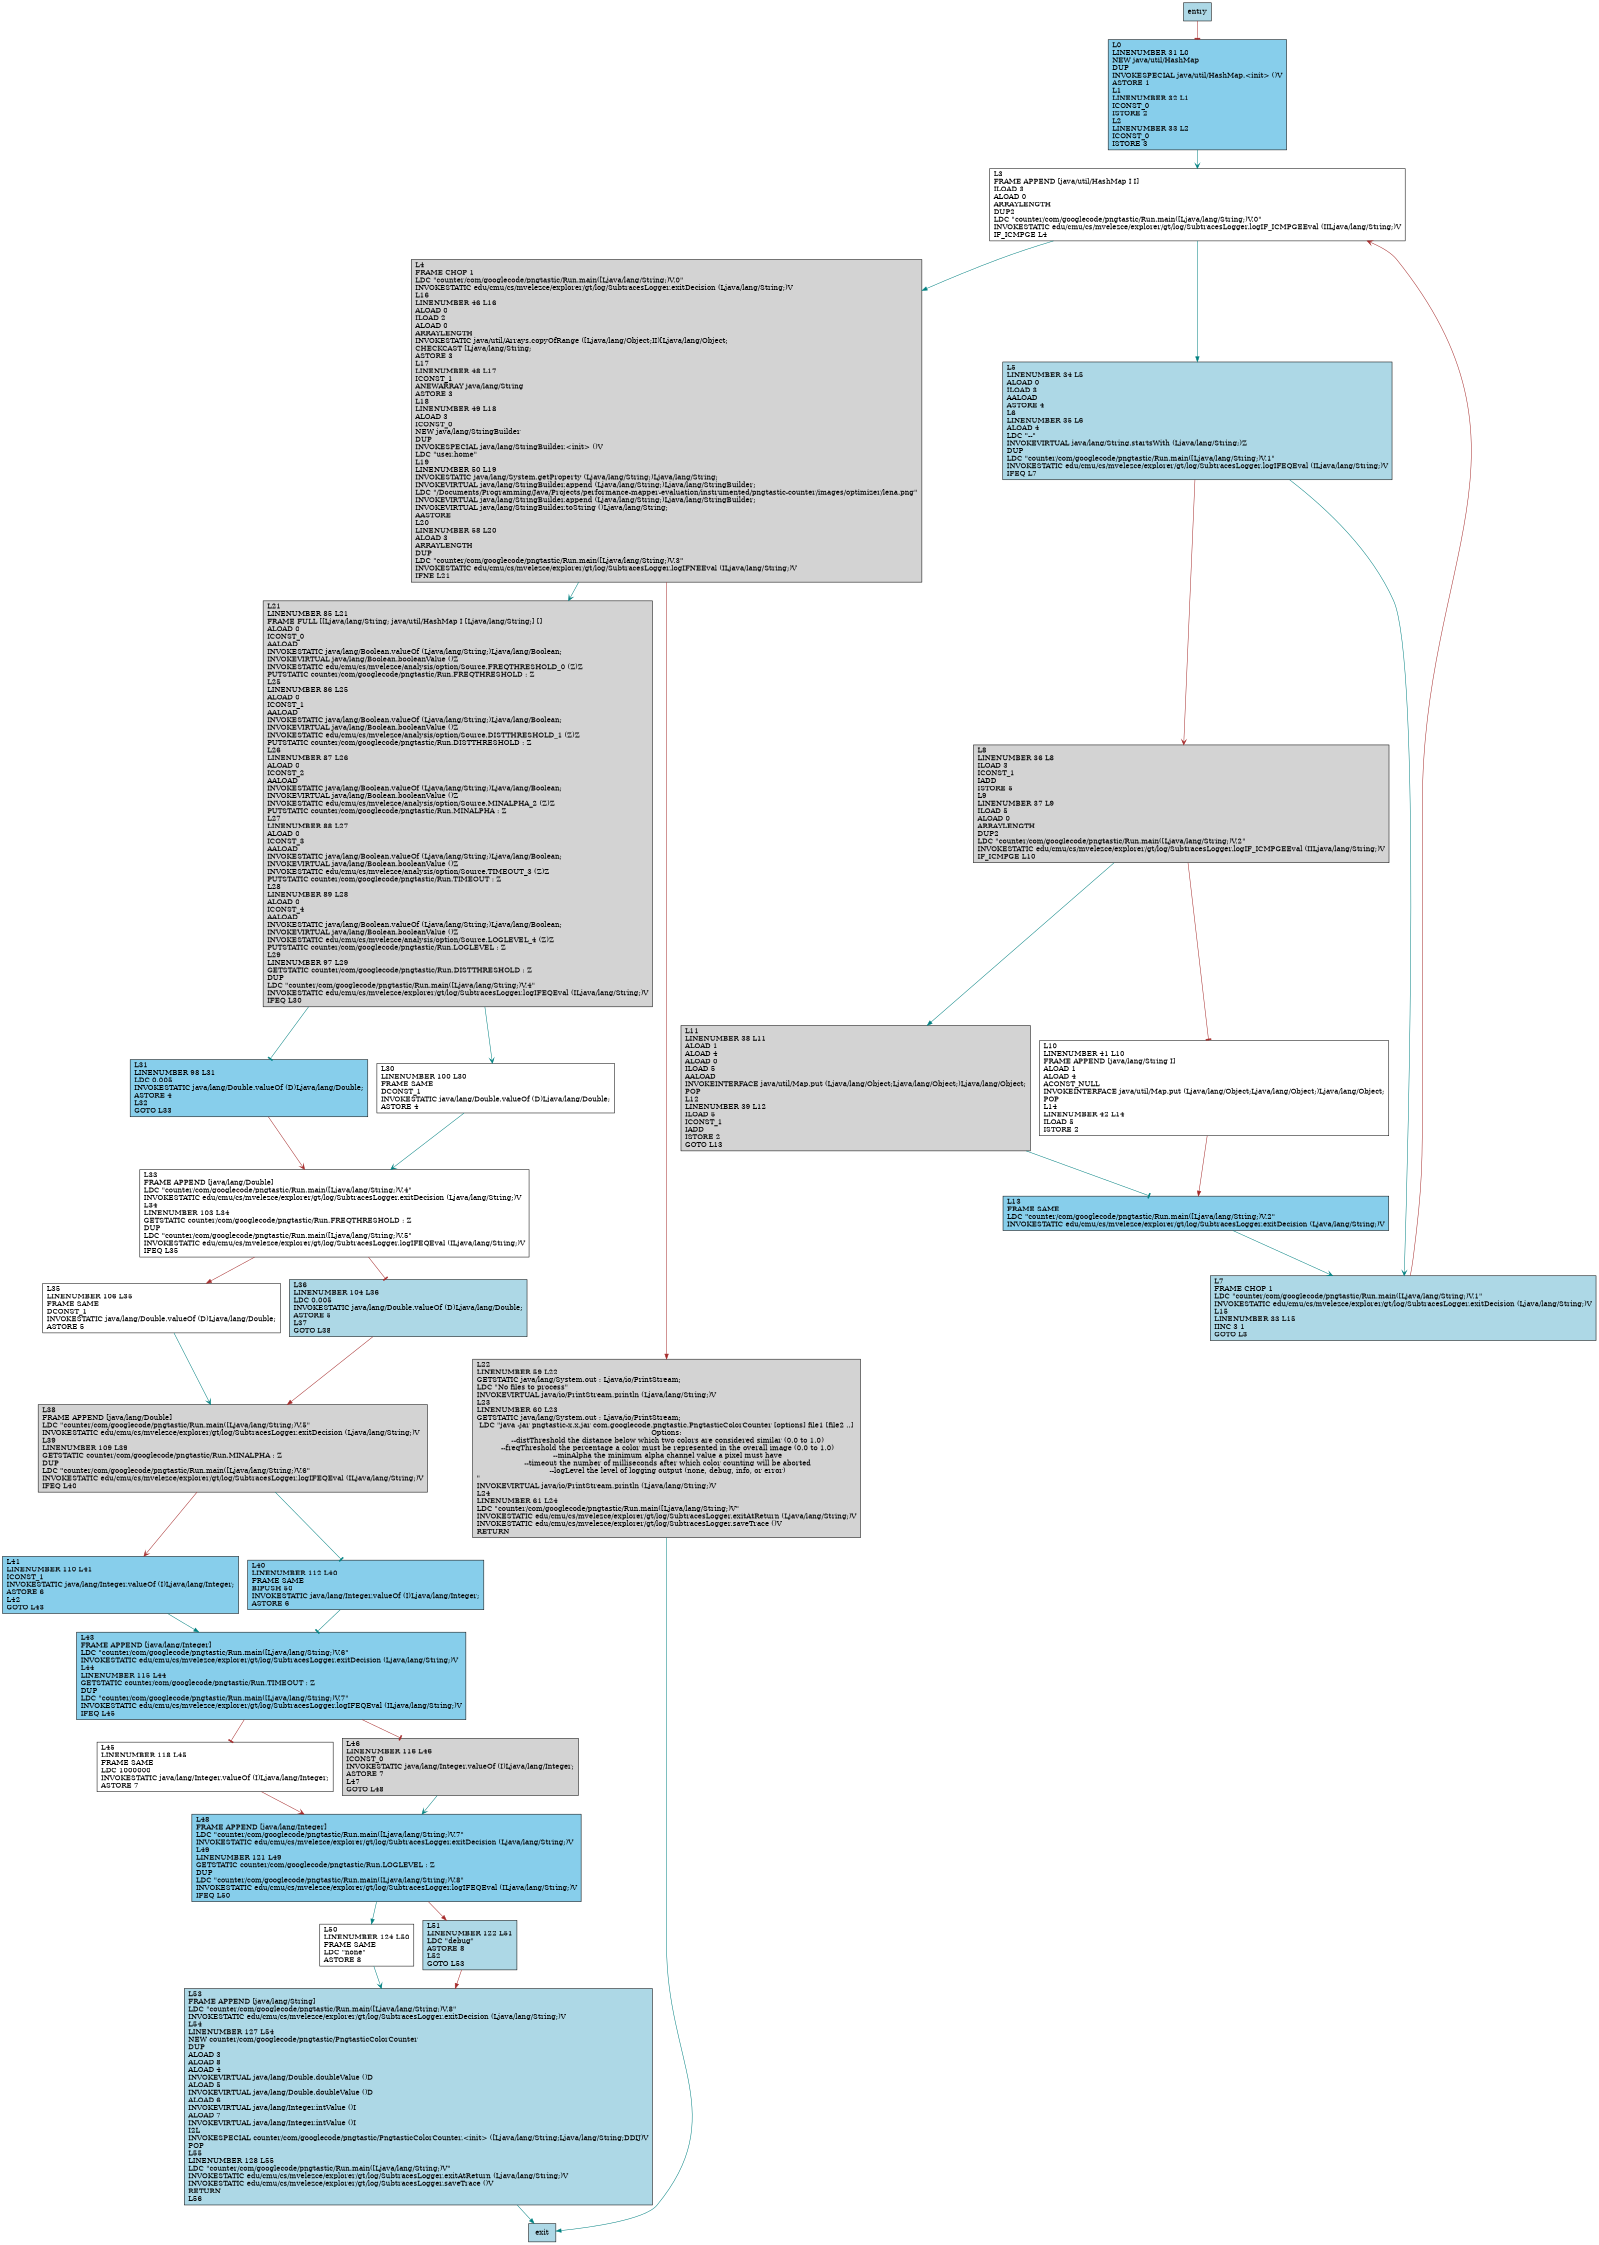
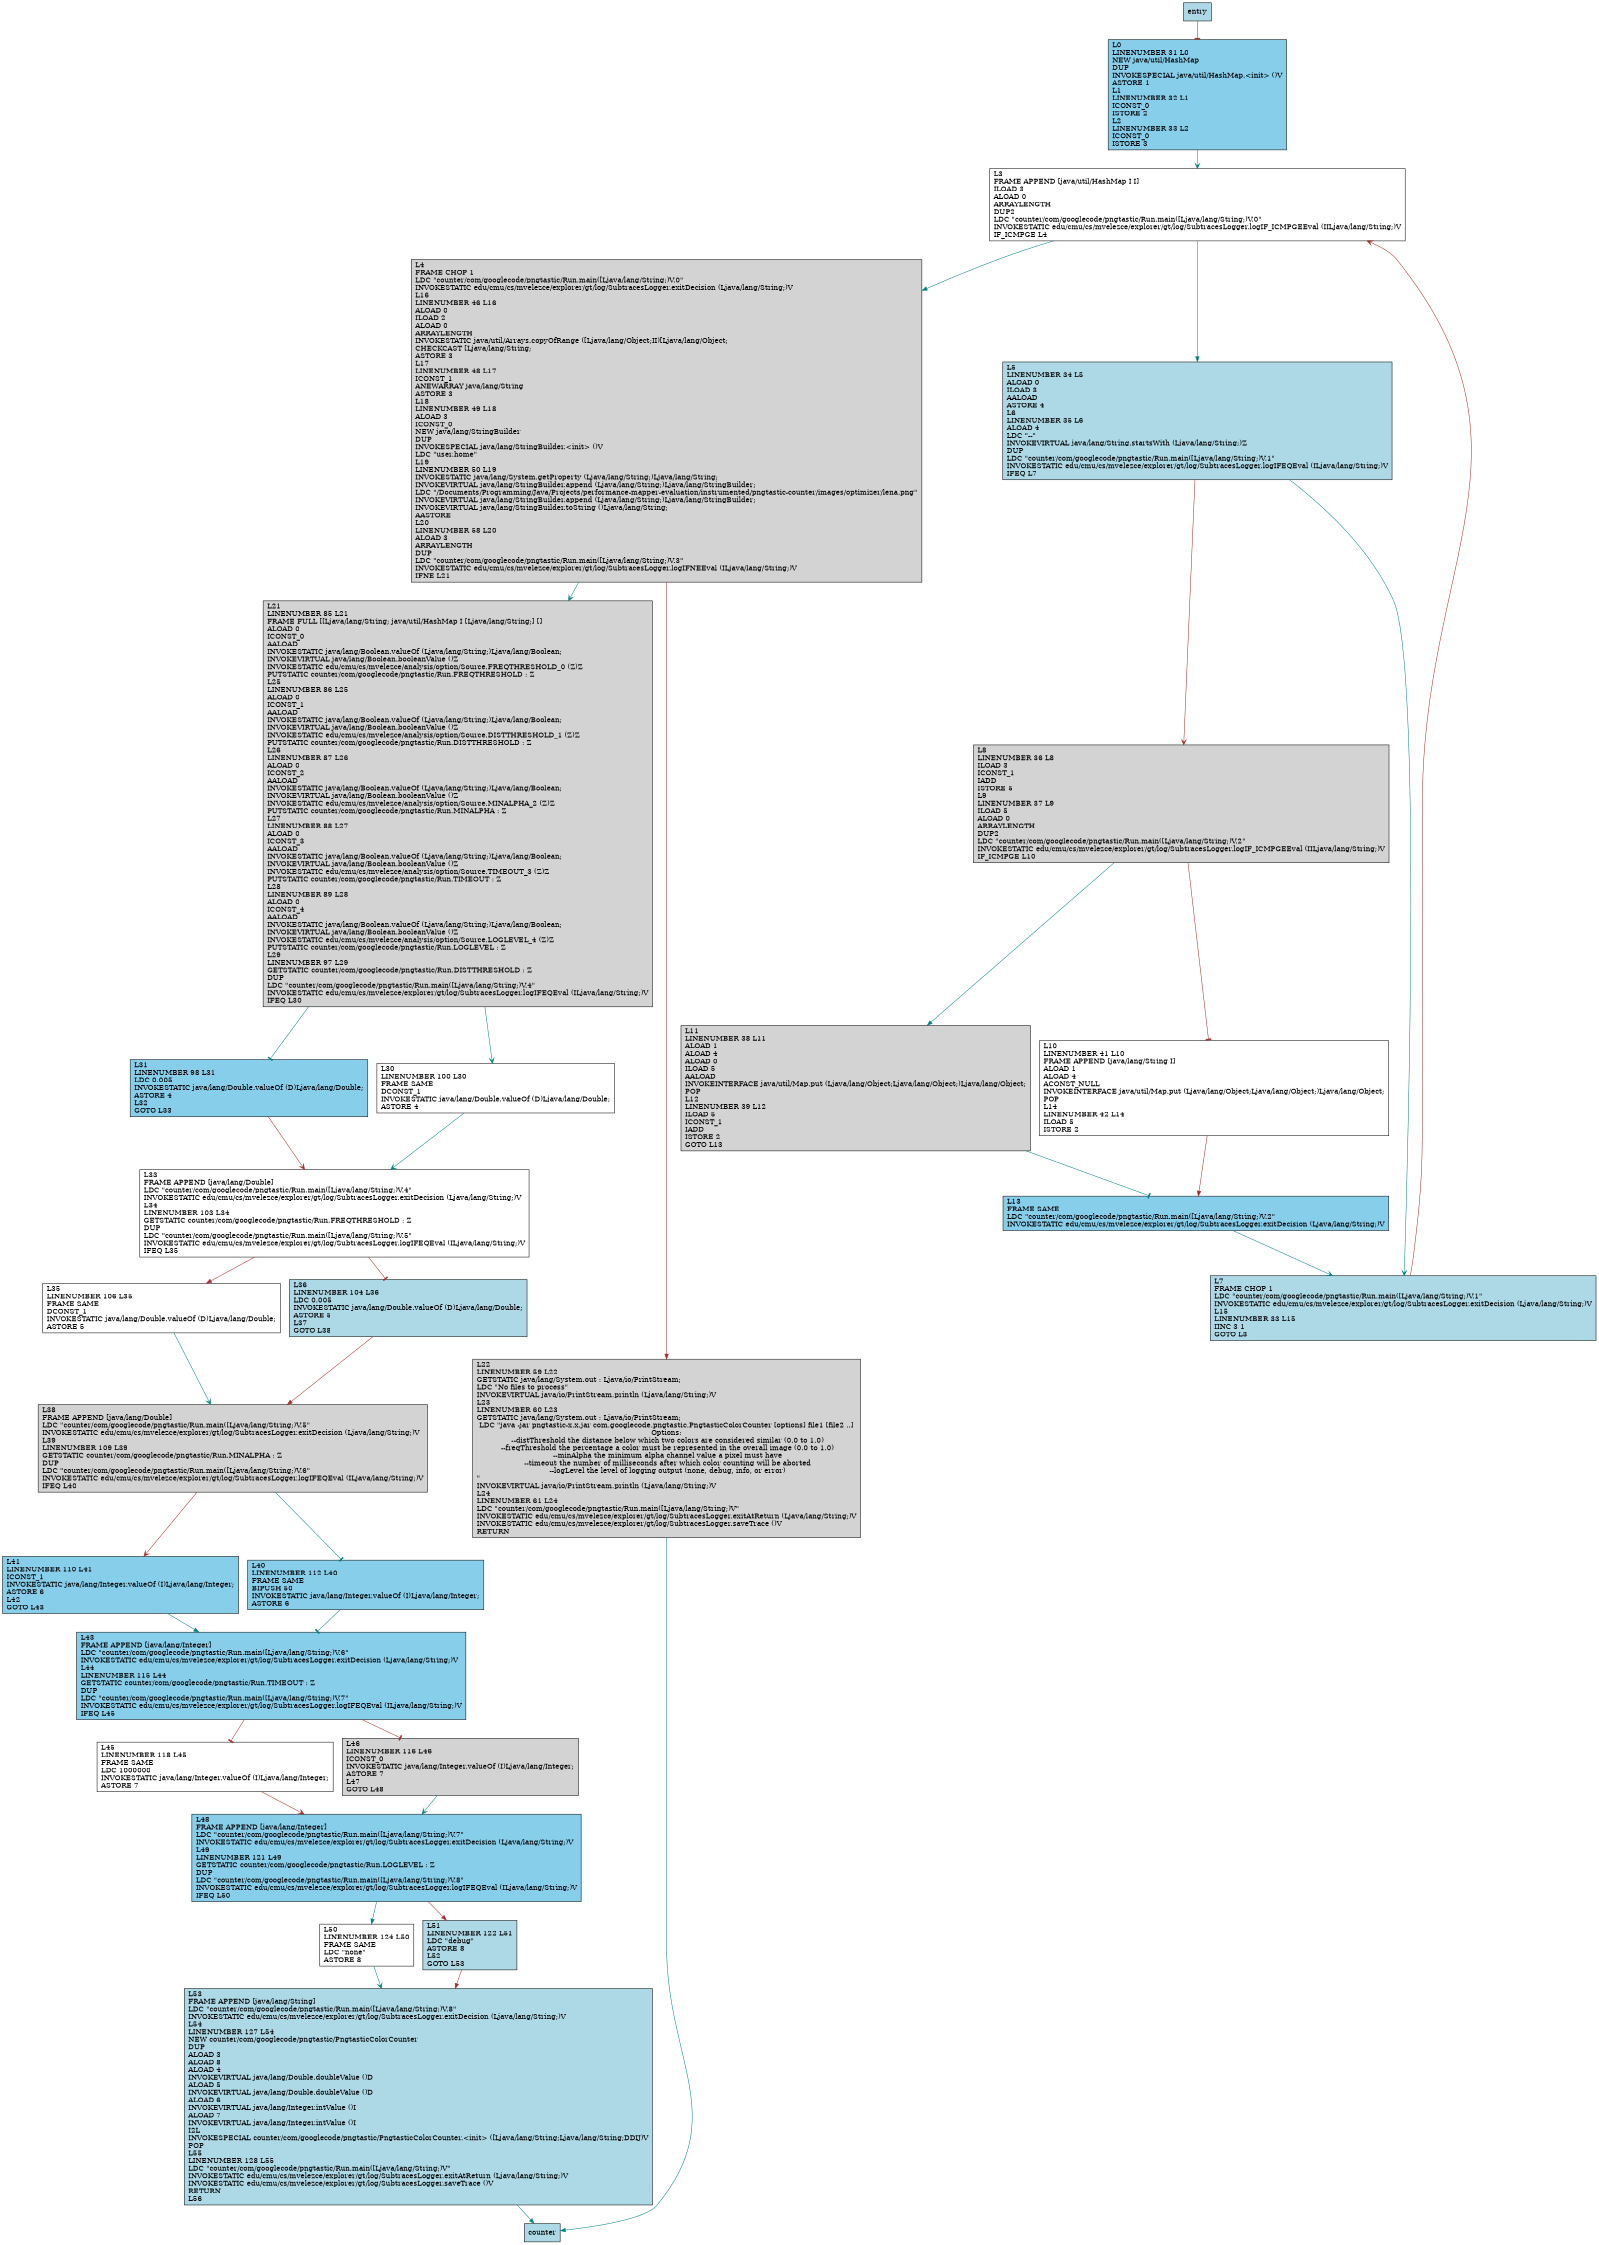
node "exit": label "exit" -> "counter"
